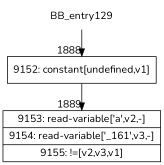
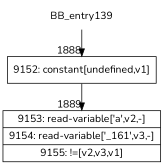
node "BB_entry129": label "BB_entry129" -> "BB_entry139"
